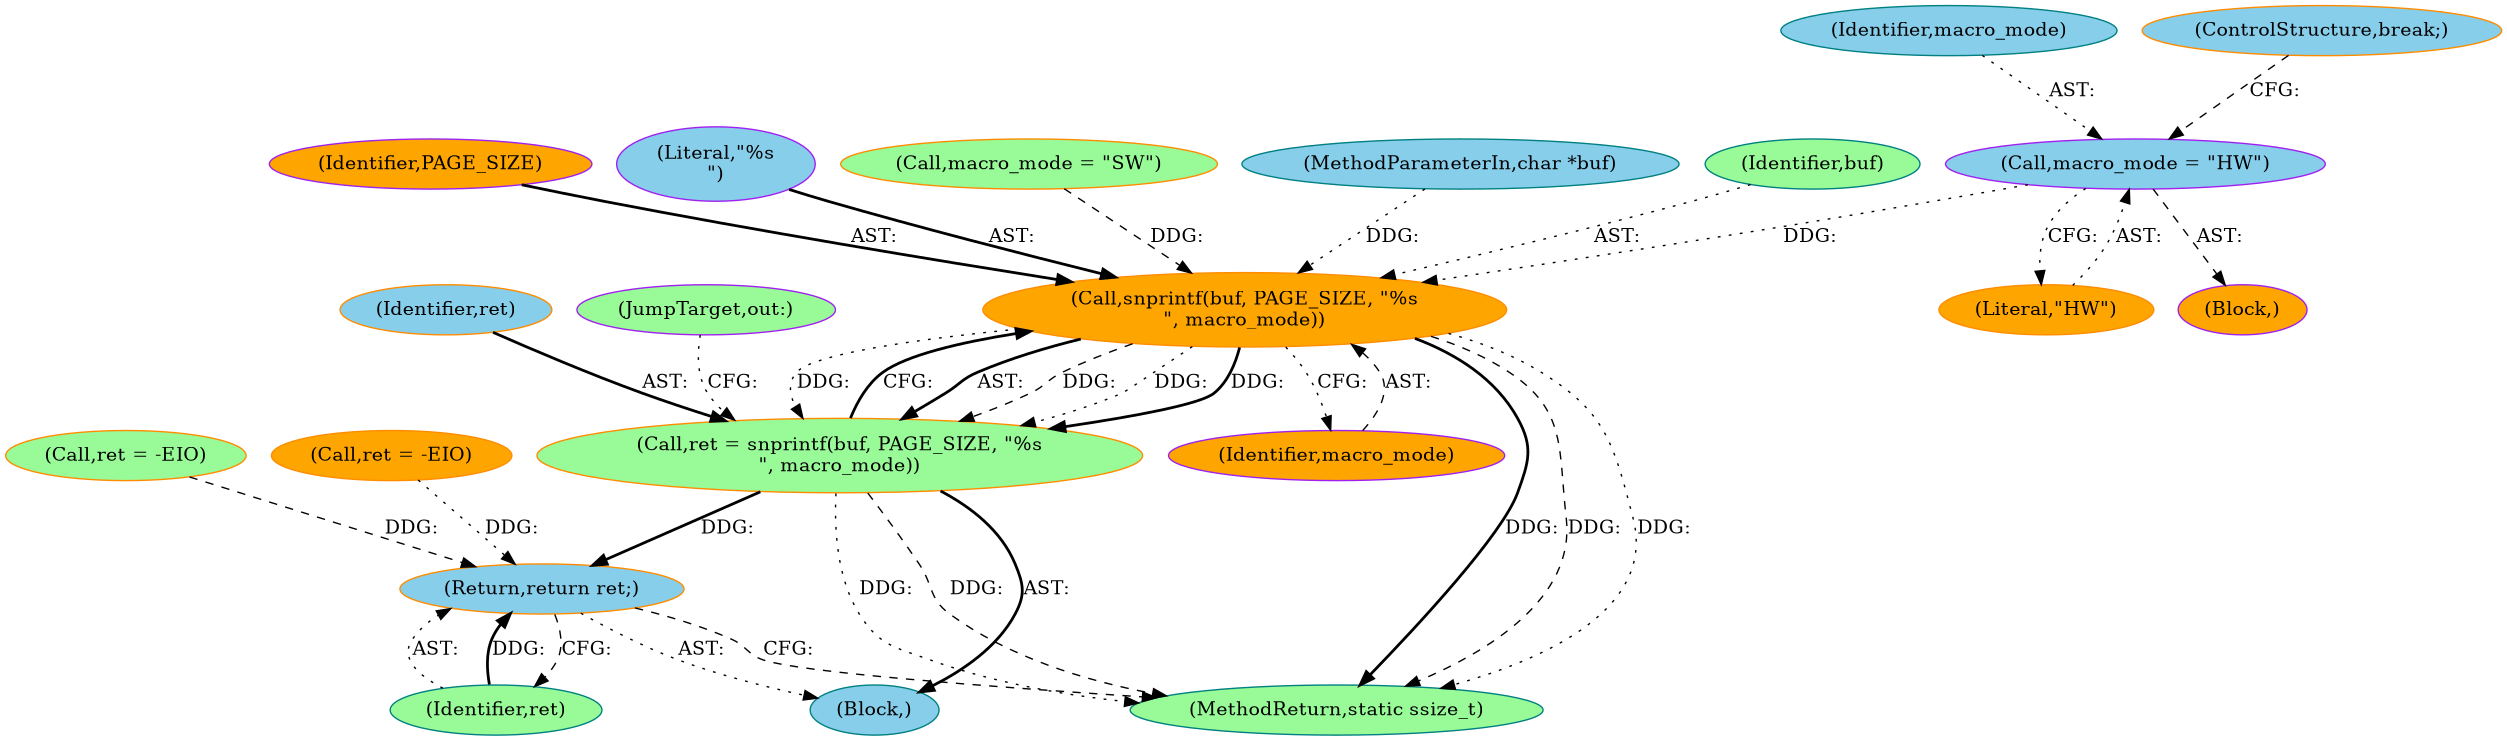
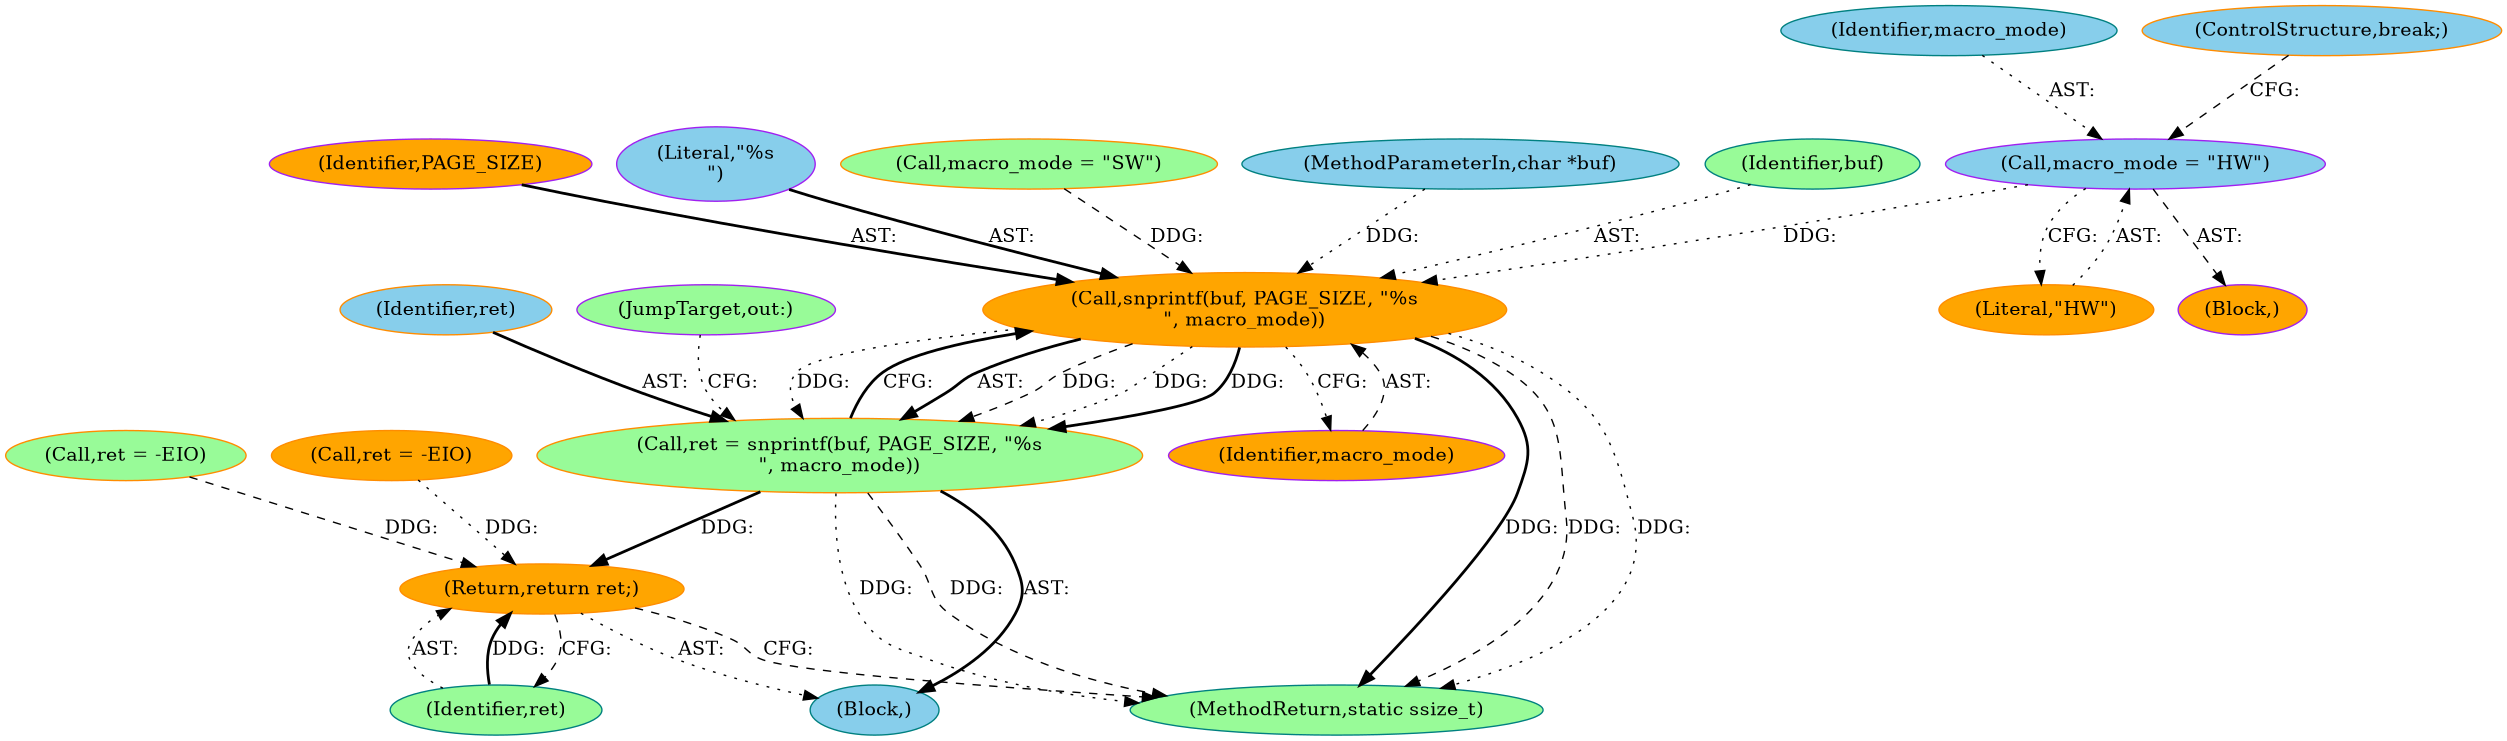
node "(Return,return ret;)": fillcolor skyblue -> orange
